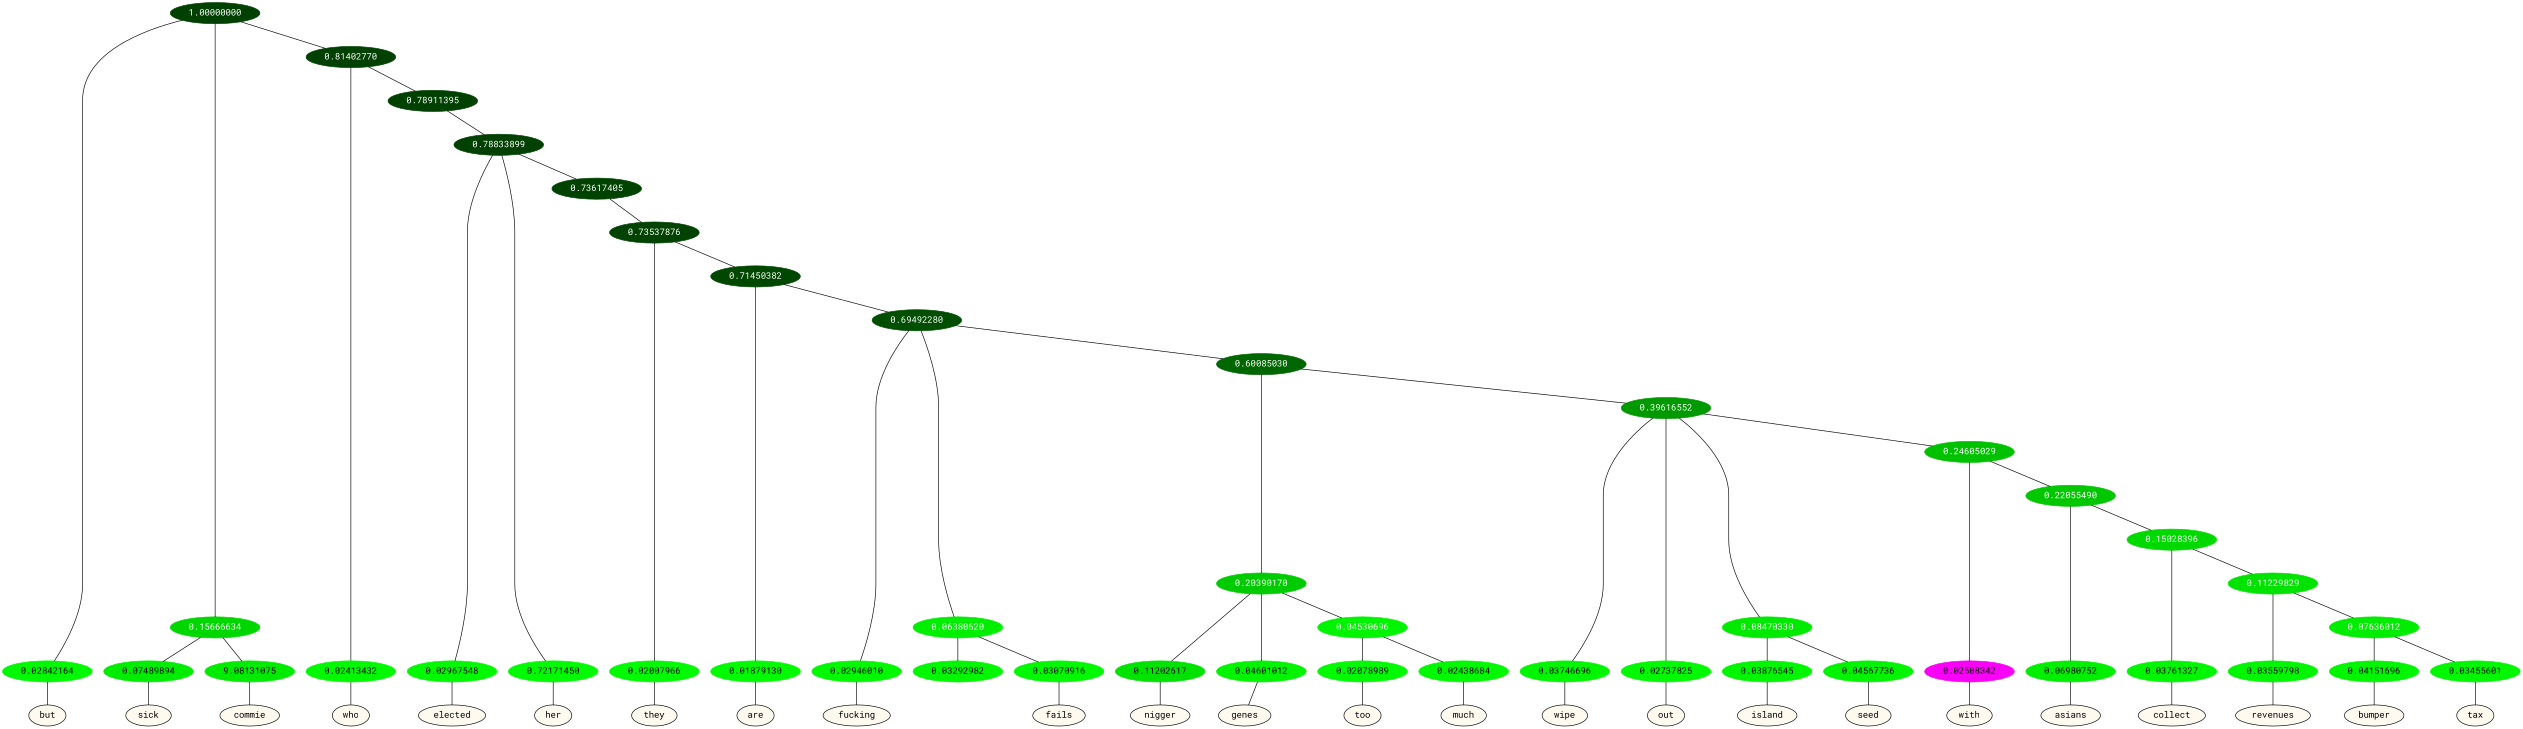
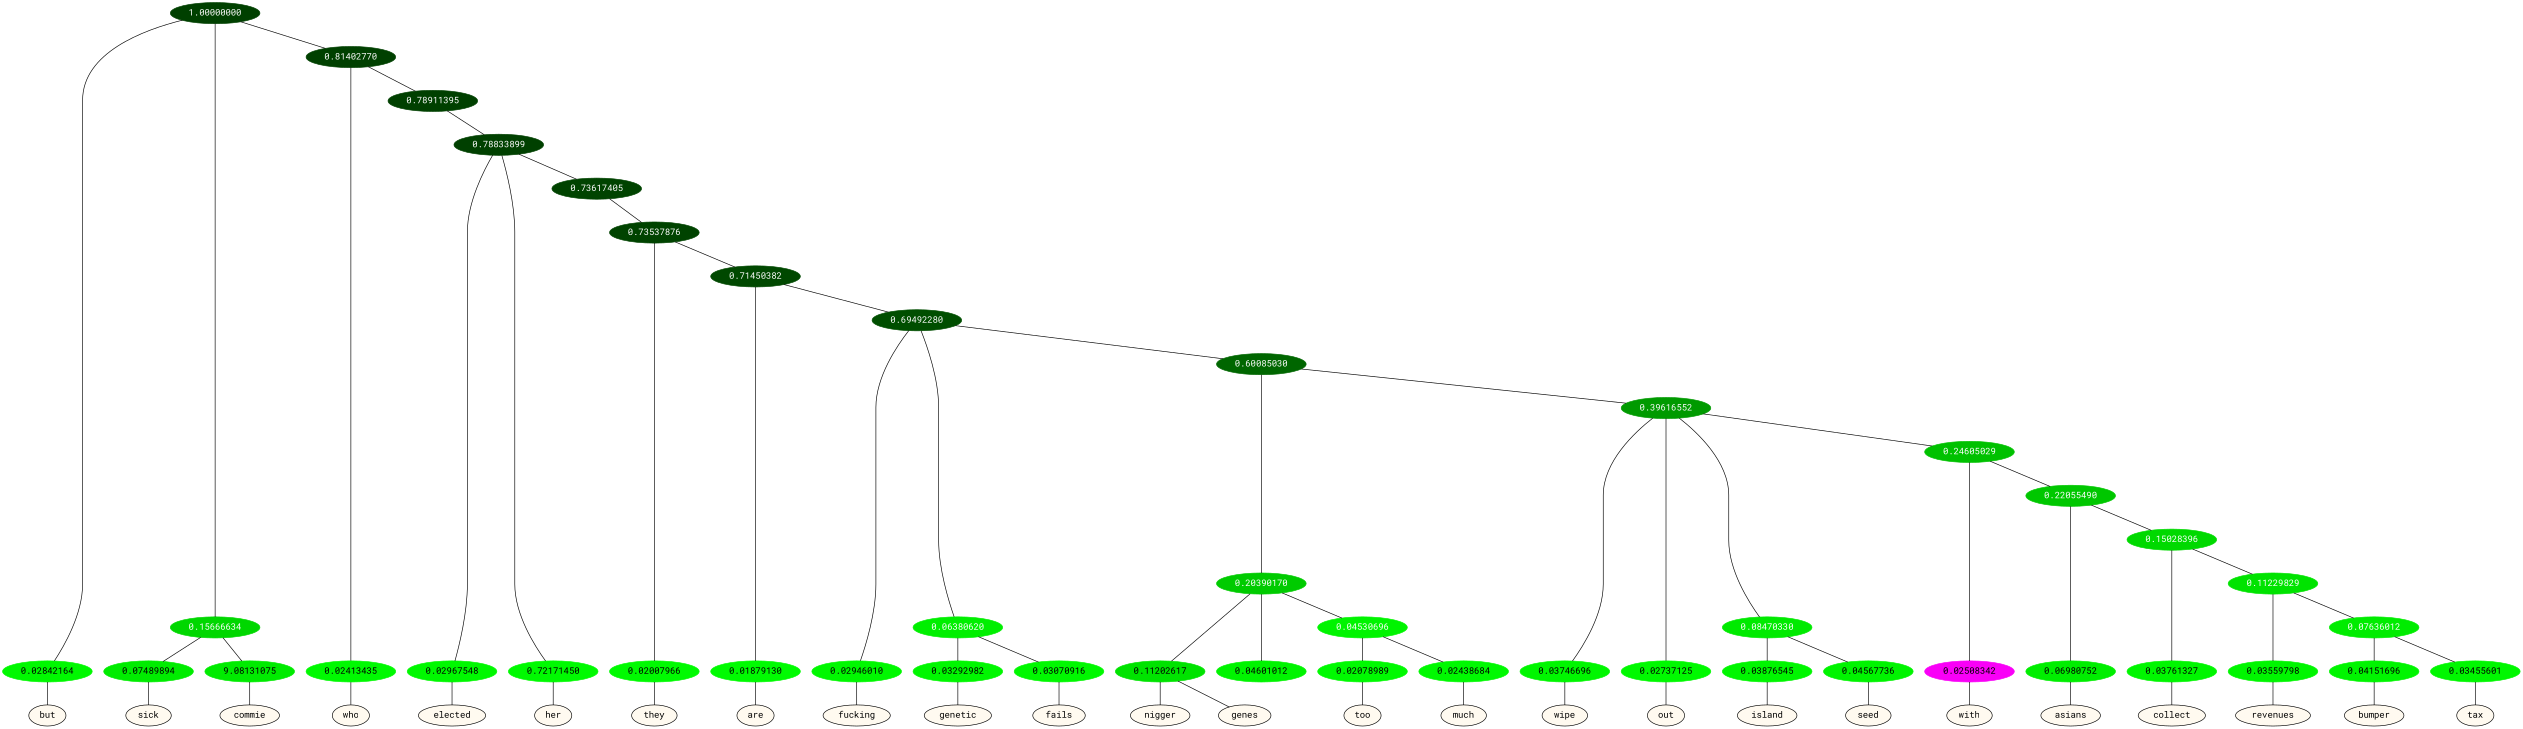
node "0.02413432": label "0.02413432" -> "0.02413435"
node "0.02737825": label "0.02737825" -> "0.02737125"
edge "0.04601012" -- "genes": now "0.11202617" -- "genes"
node "genetic": added
